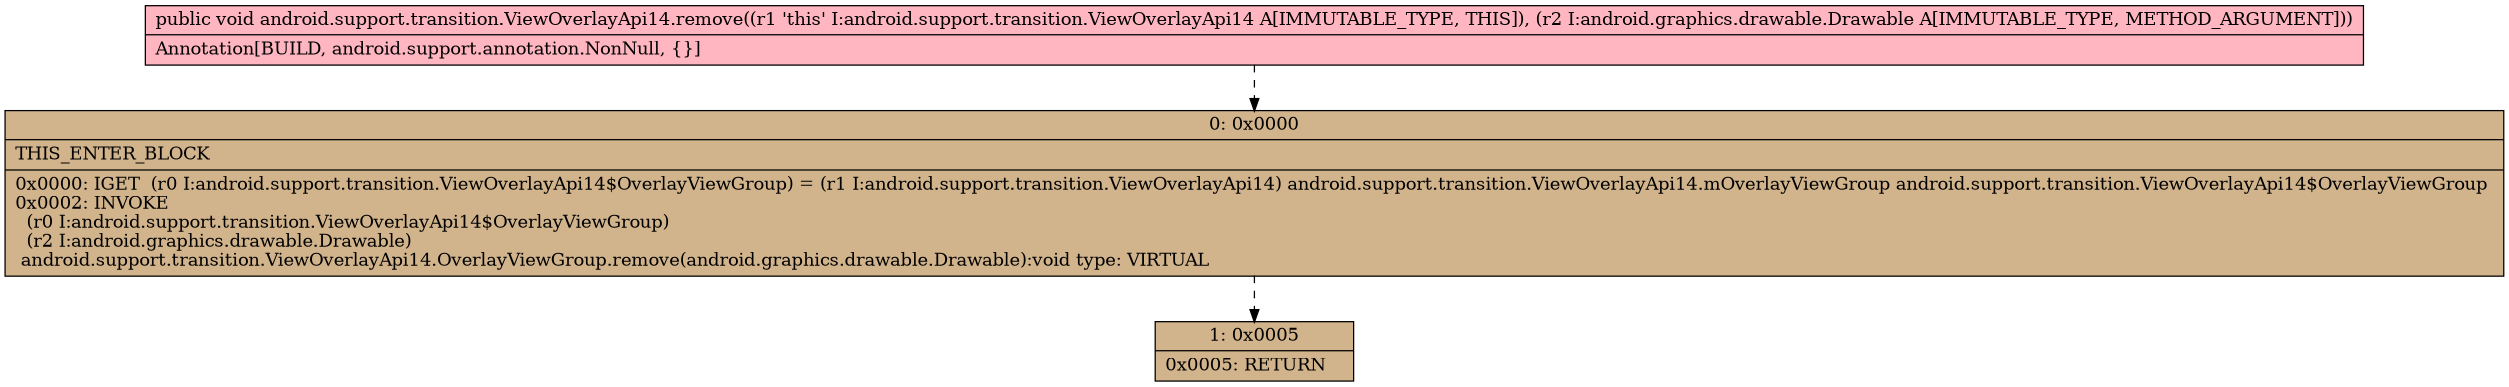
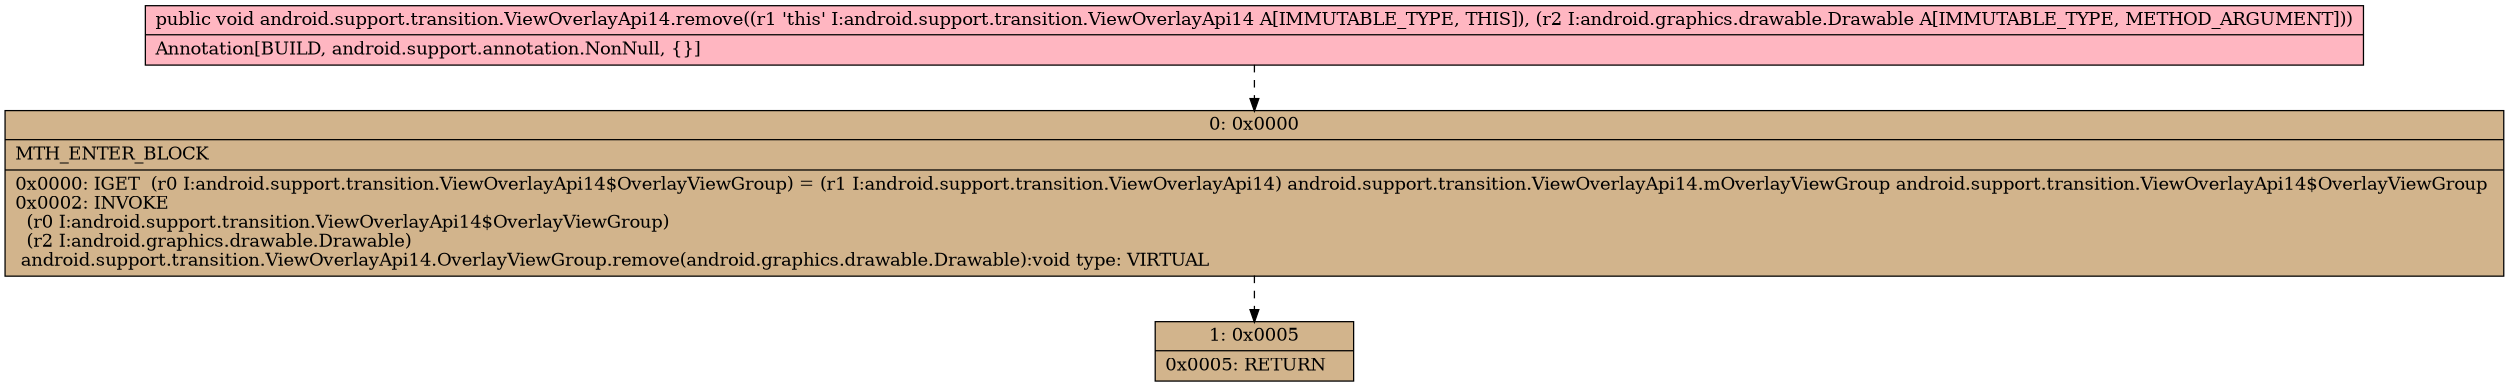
node "0: 0x0000": text "THIS_ENTER_BLOCK" -> "MTH_ENTER_BLOCK"
